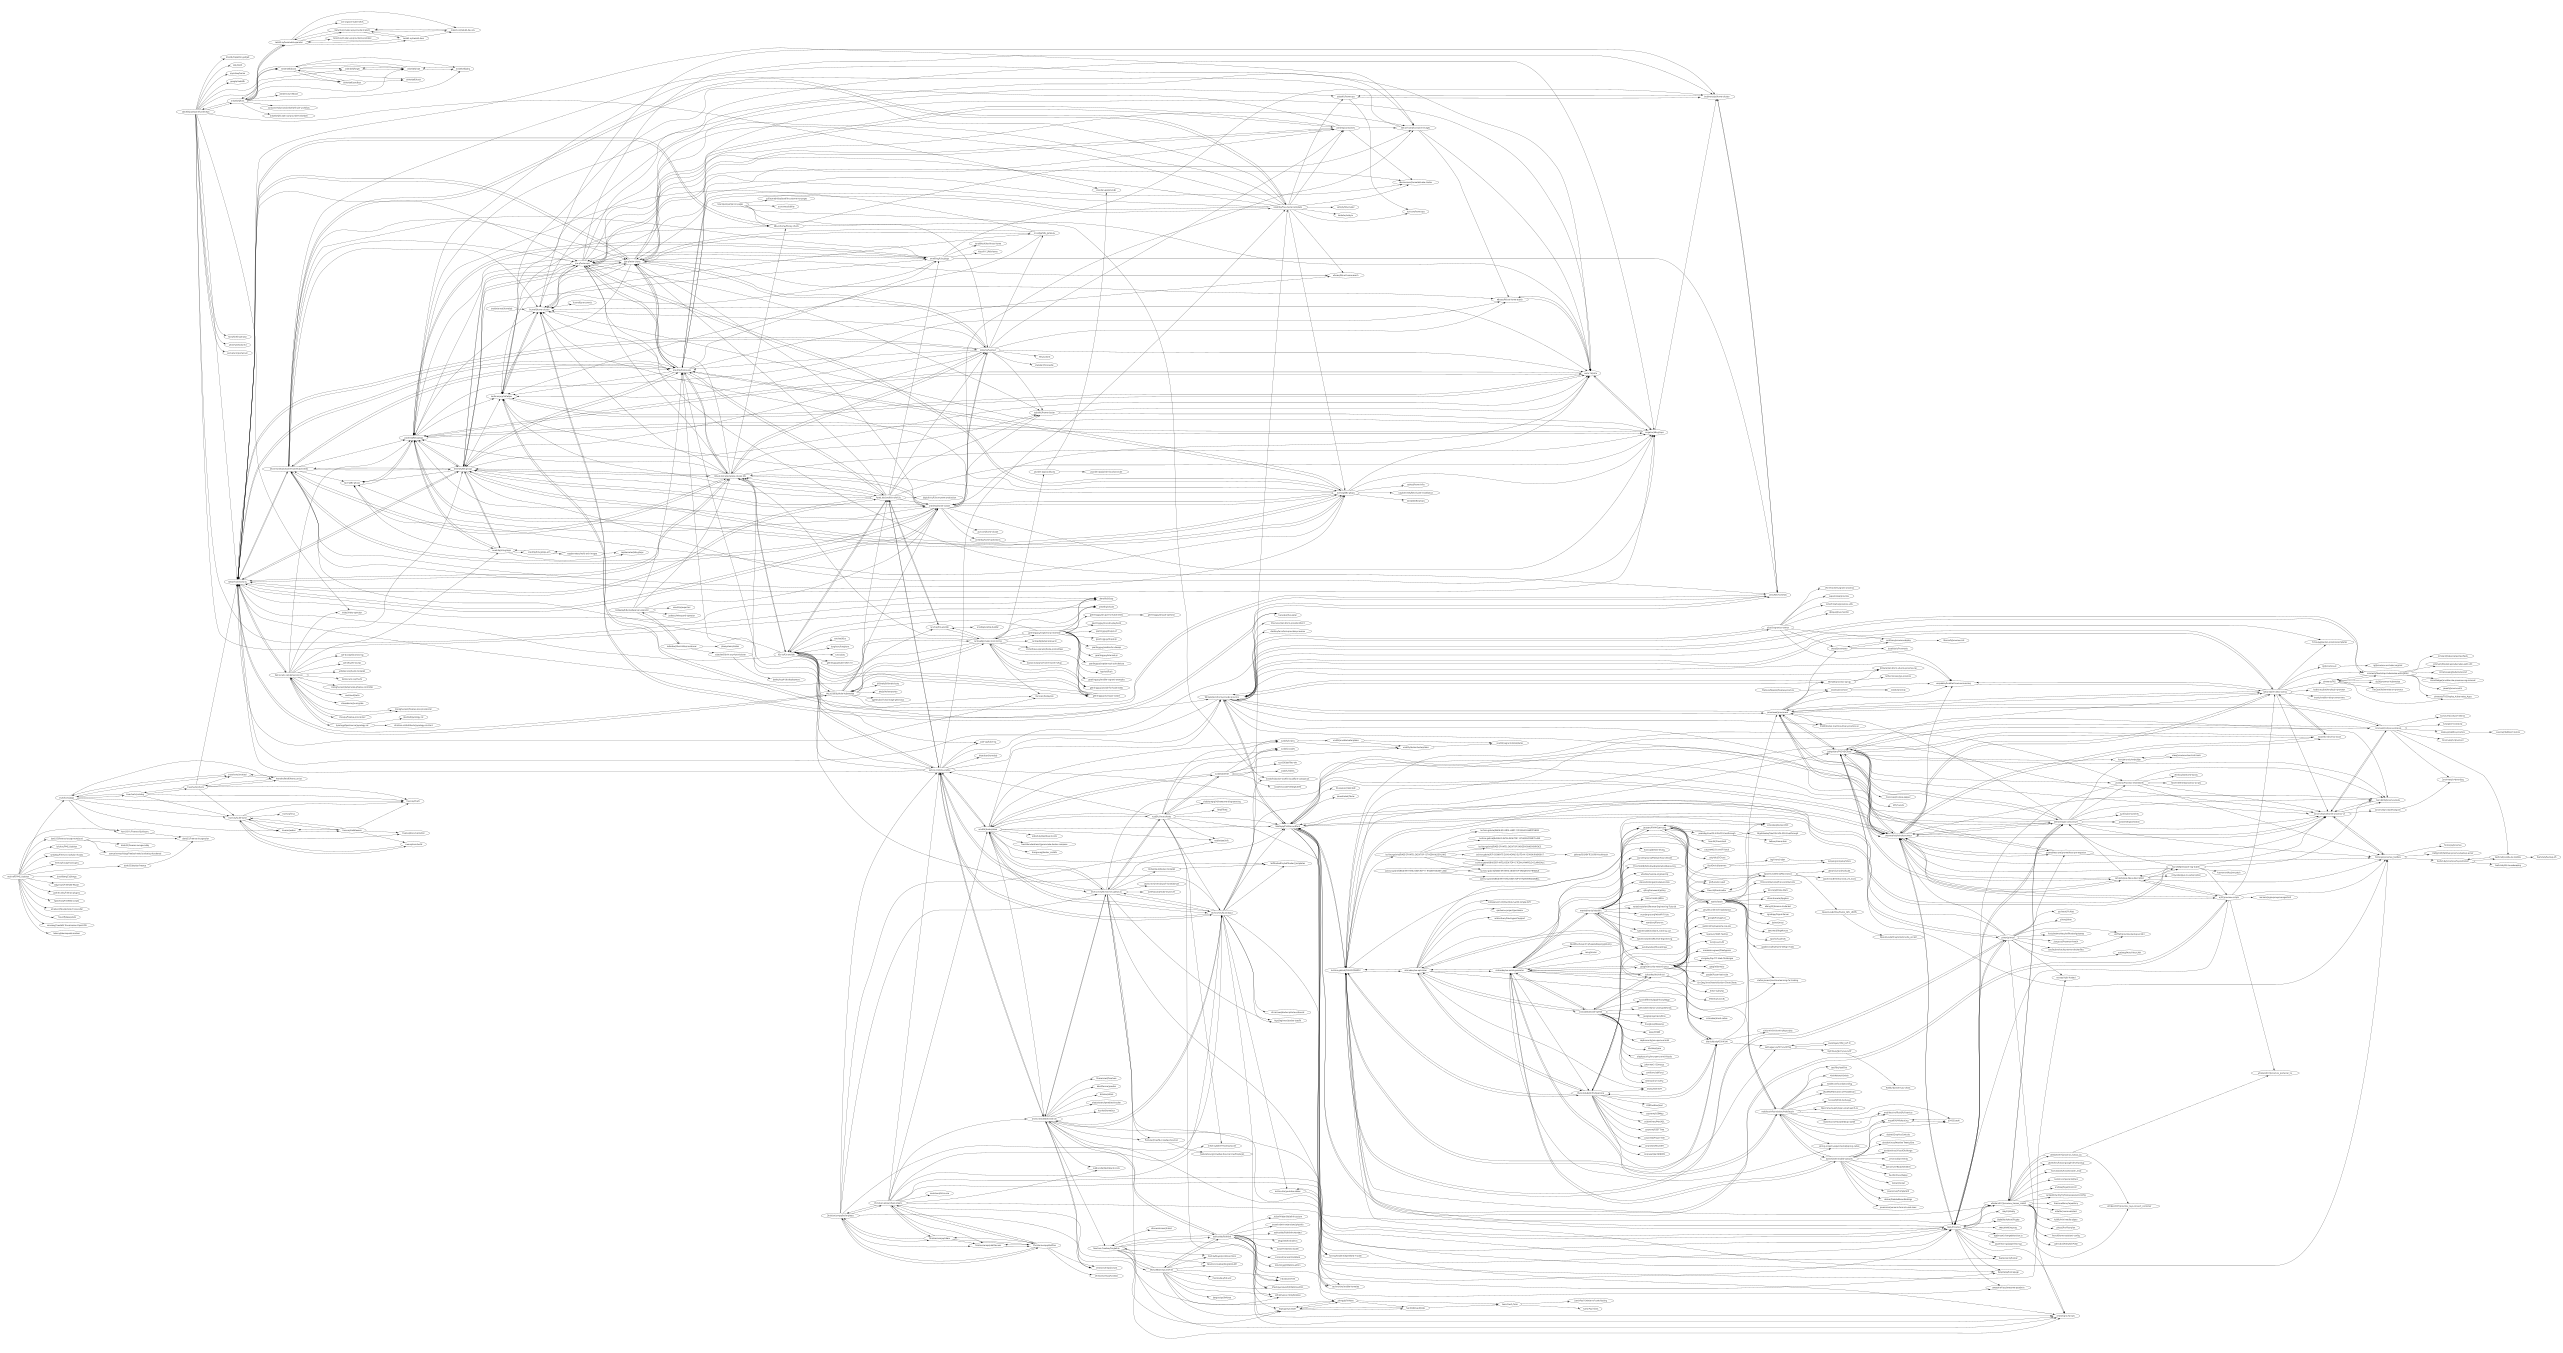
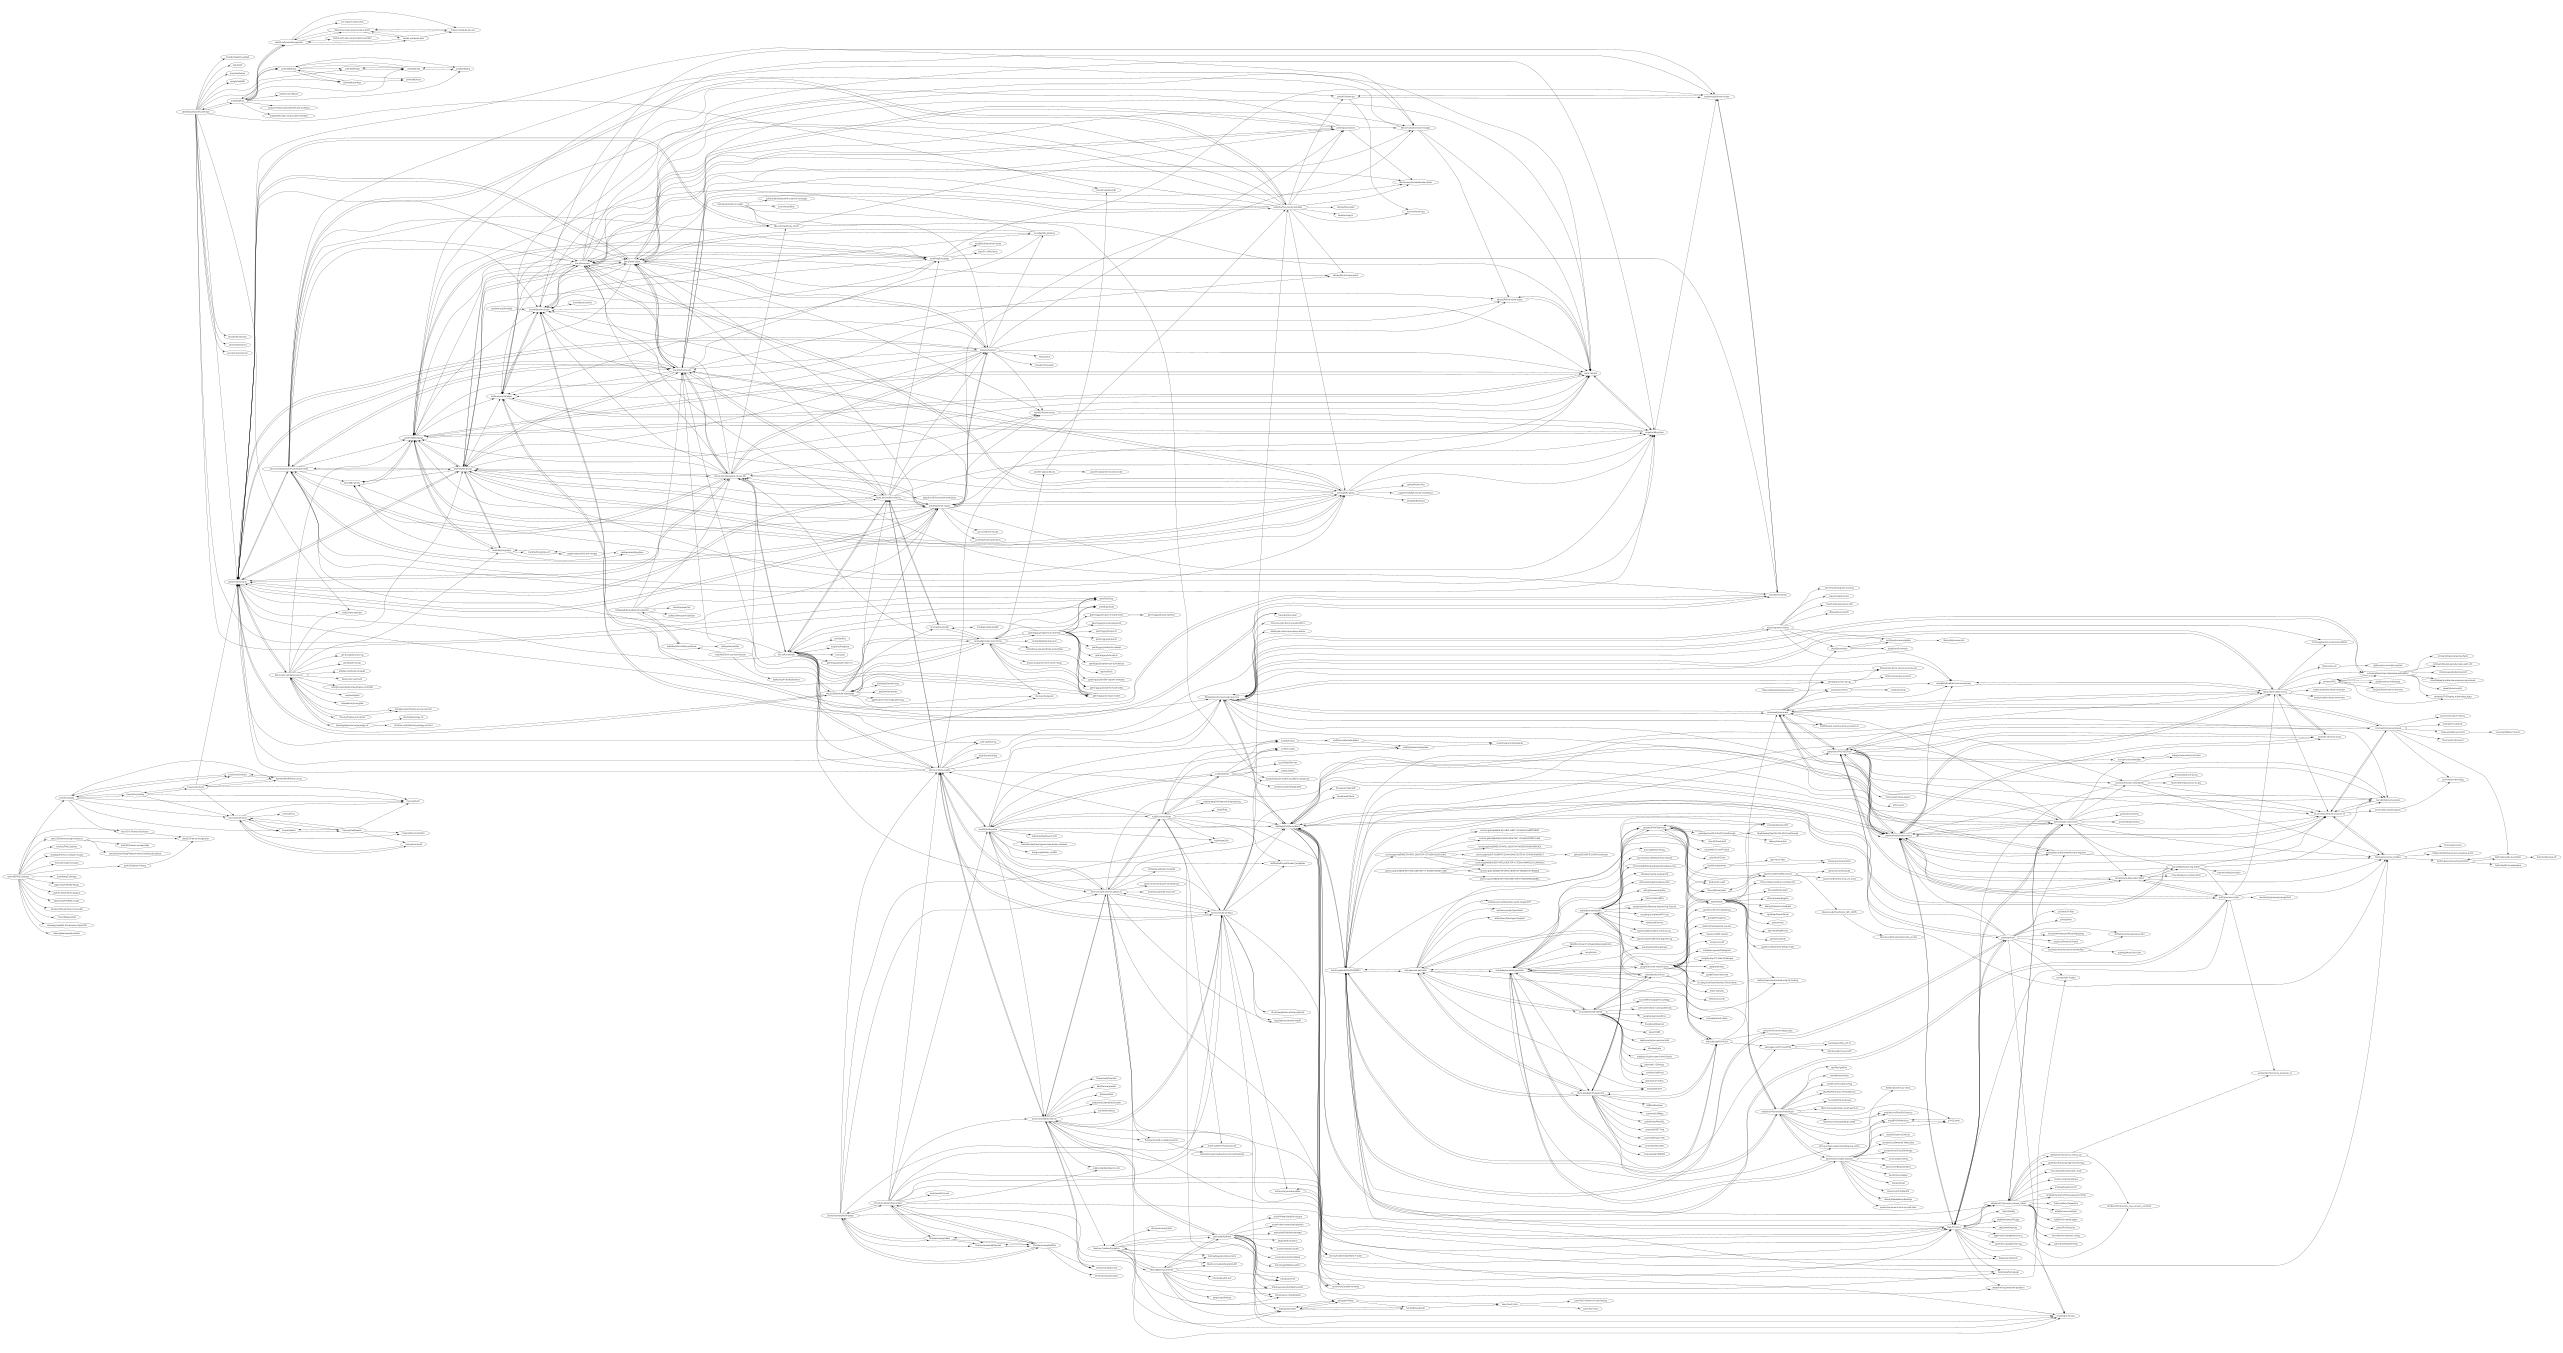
edge "PyratLabs/ansible-role-k3s" -> "budimanjojo/talhelper": removed
edge "kubealex/libvirt-k8s-provisioner" -> "kubealex/libvirt-ocp4-provisioner": reversed
edge "cbirkenbeul/docker-homelab" -> "SelfhostedPro/selfhosted_templates": now "xcad2k/cheat-sheets" -> "SelfhostedPro/selfhosted_templates"
edge "techno-tim/launchpad" -> "xcad2k/boilerplates": removed
edge "pimox/pimox7" -> "aceberg/WatchYourLAN": now "ayufan/pve-backup-server-dockerfiles" -> "aceberg/WatchYourLAN"
edge "my33love/gk41-pve-ovmf" -> "Redth/dotnet-maui-check": now "dotnet/net6-mobile-samples" -> "Redth/dotnet-maui-check"
